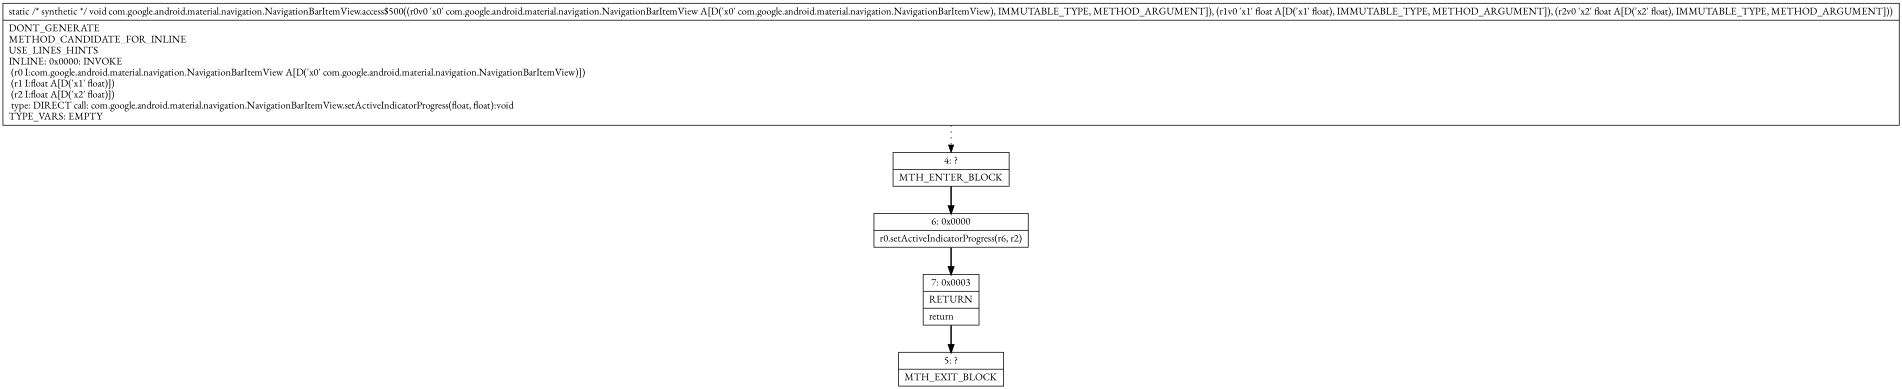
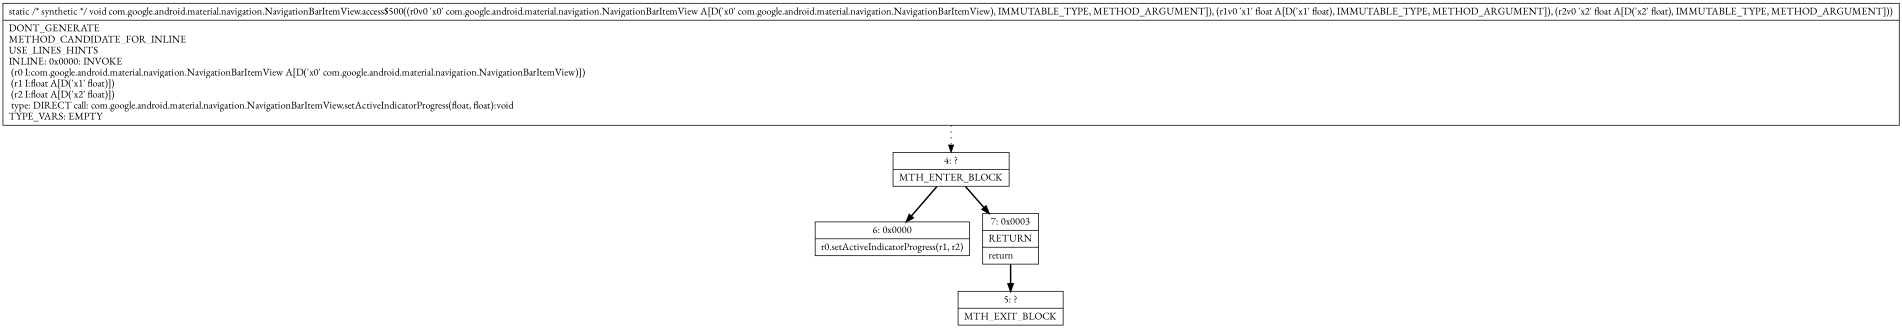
node "6: 0x0000": text "r0.setActiveIndicatorProgress(r6, r2)" -> "r0.setActiveIndicatorProgress(r1, r2)"
edge "6: 0x0000" -> "7: 0x0003": now "4: ?" -> "7: 0x0003"
